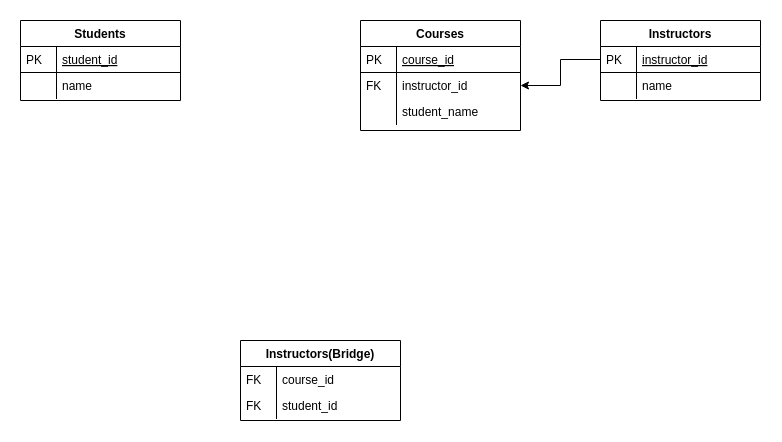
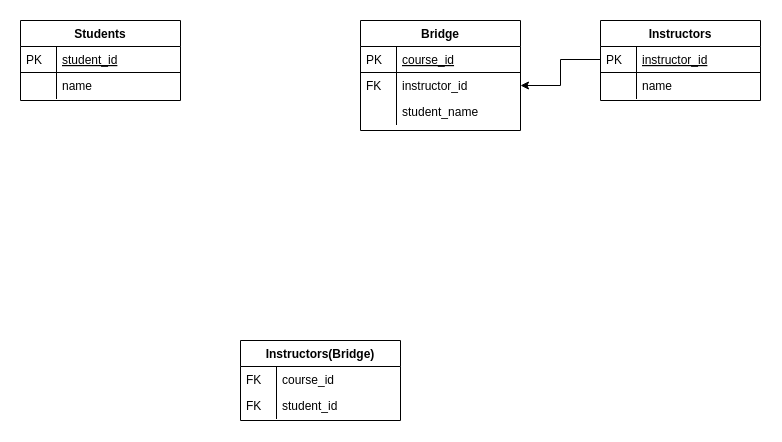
node "Courses": label "Courses" -> "Bridge"
